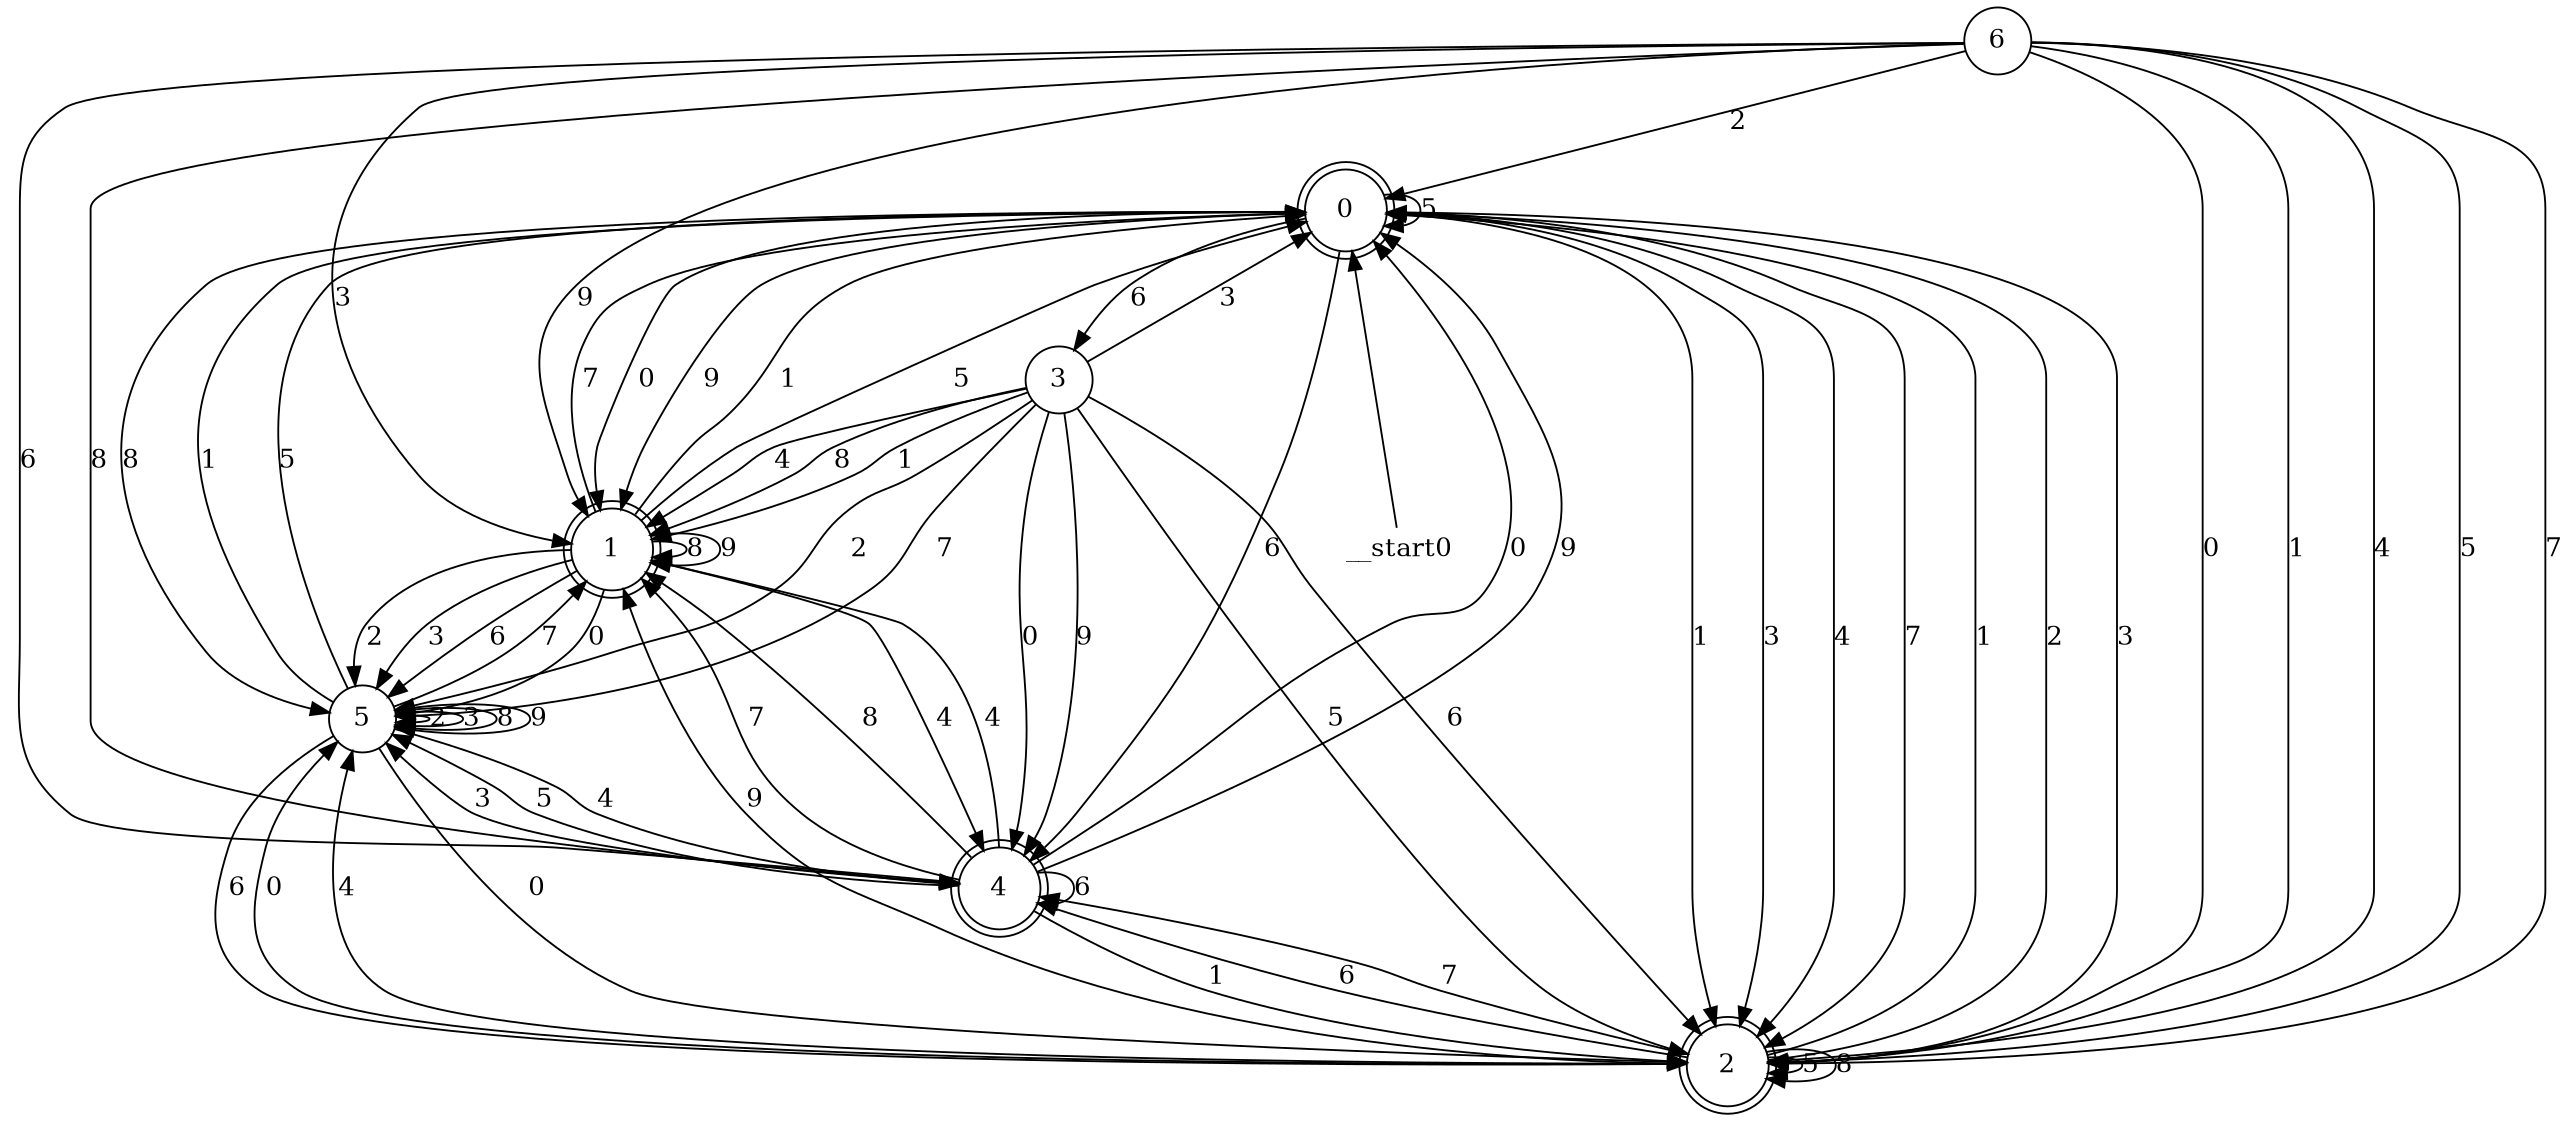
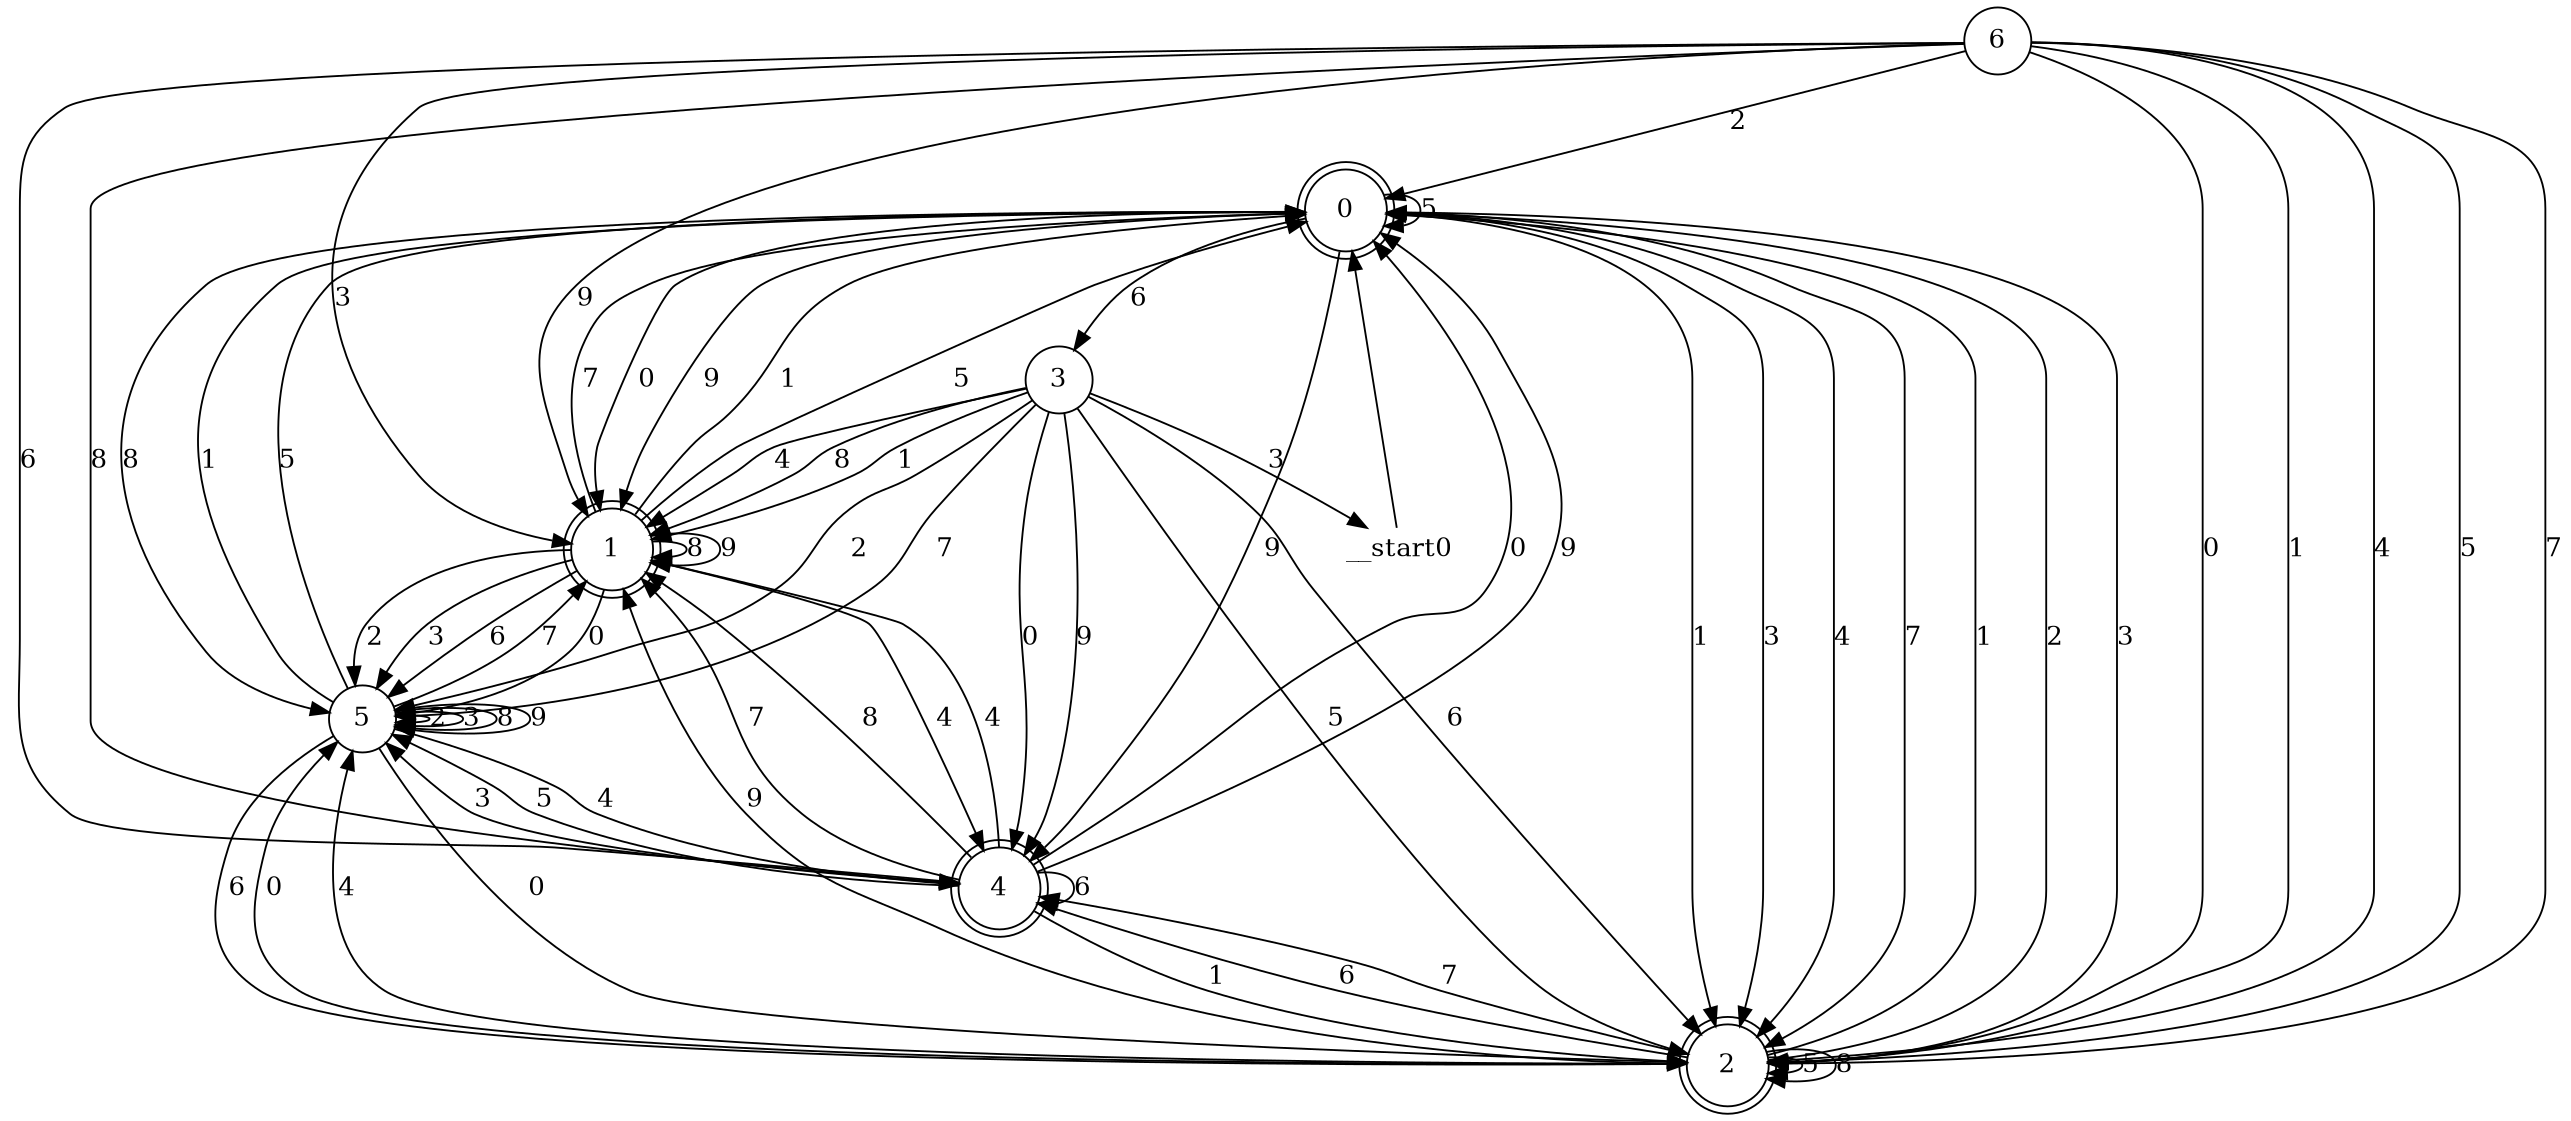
edge "3" -> "0": now "3" -> "__start0"
edge "0" -> "4": label "6" -> "9"
